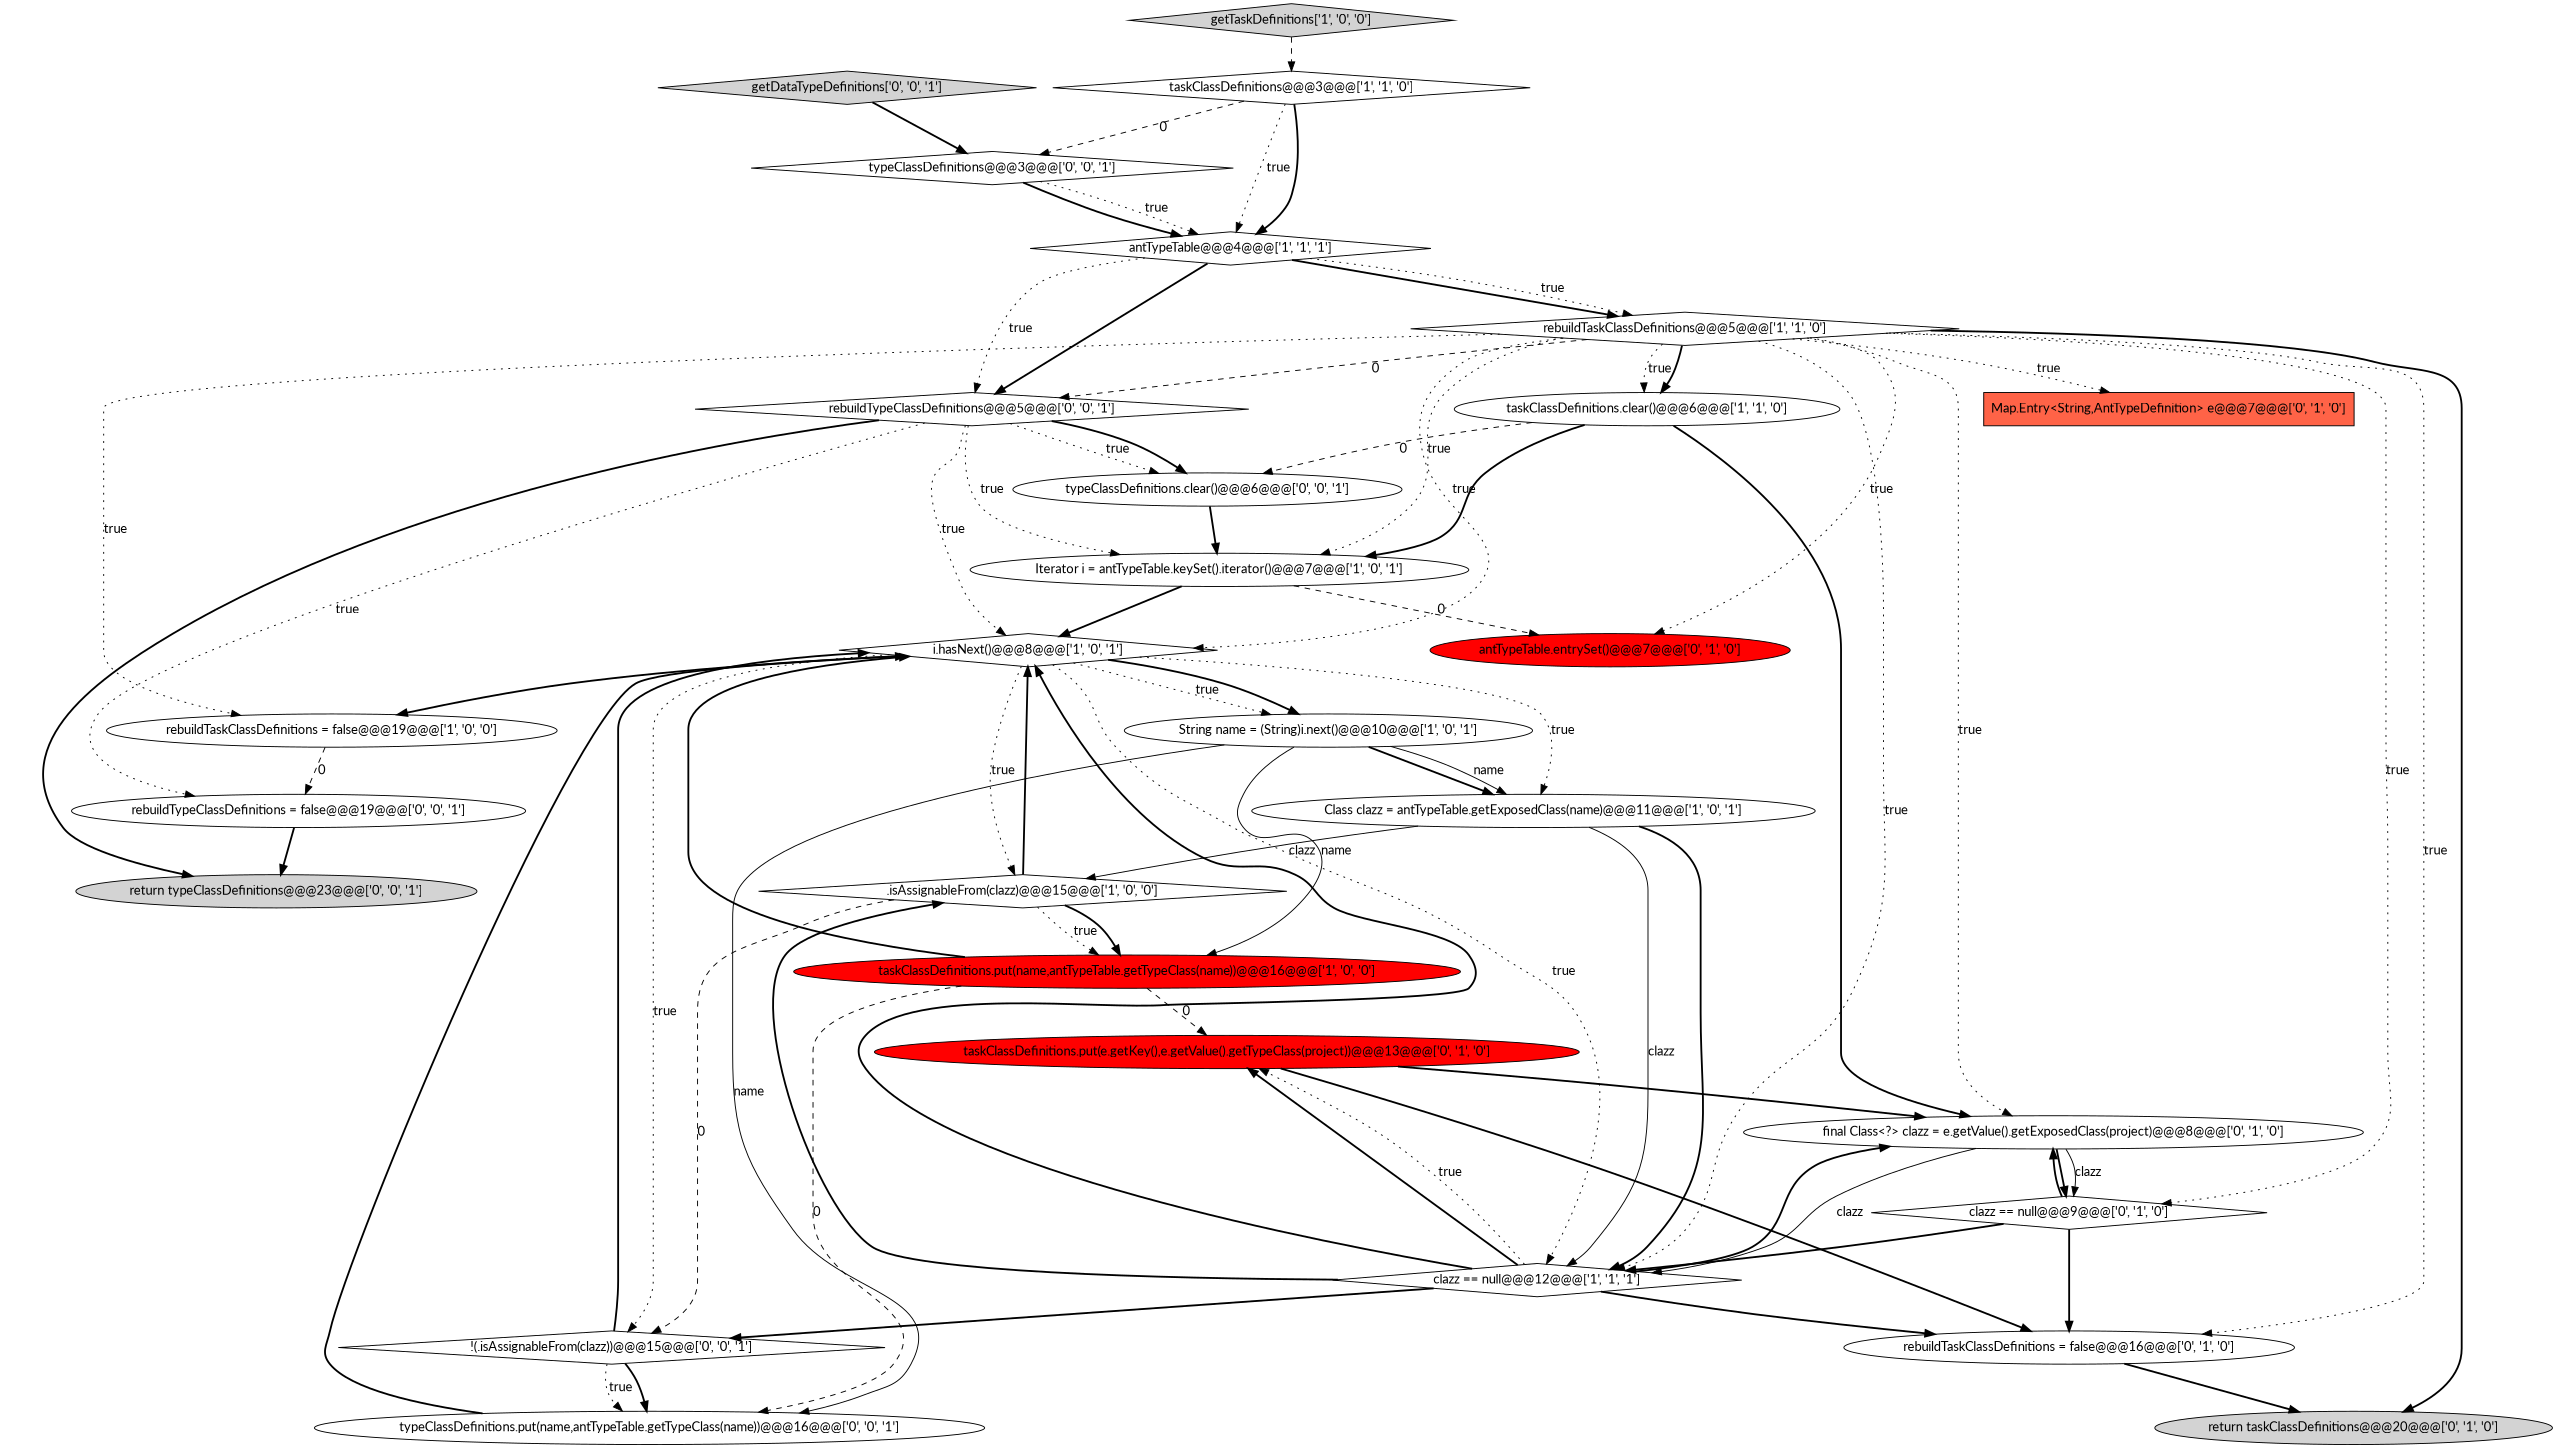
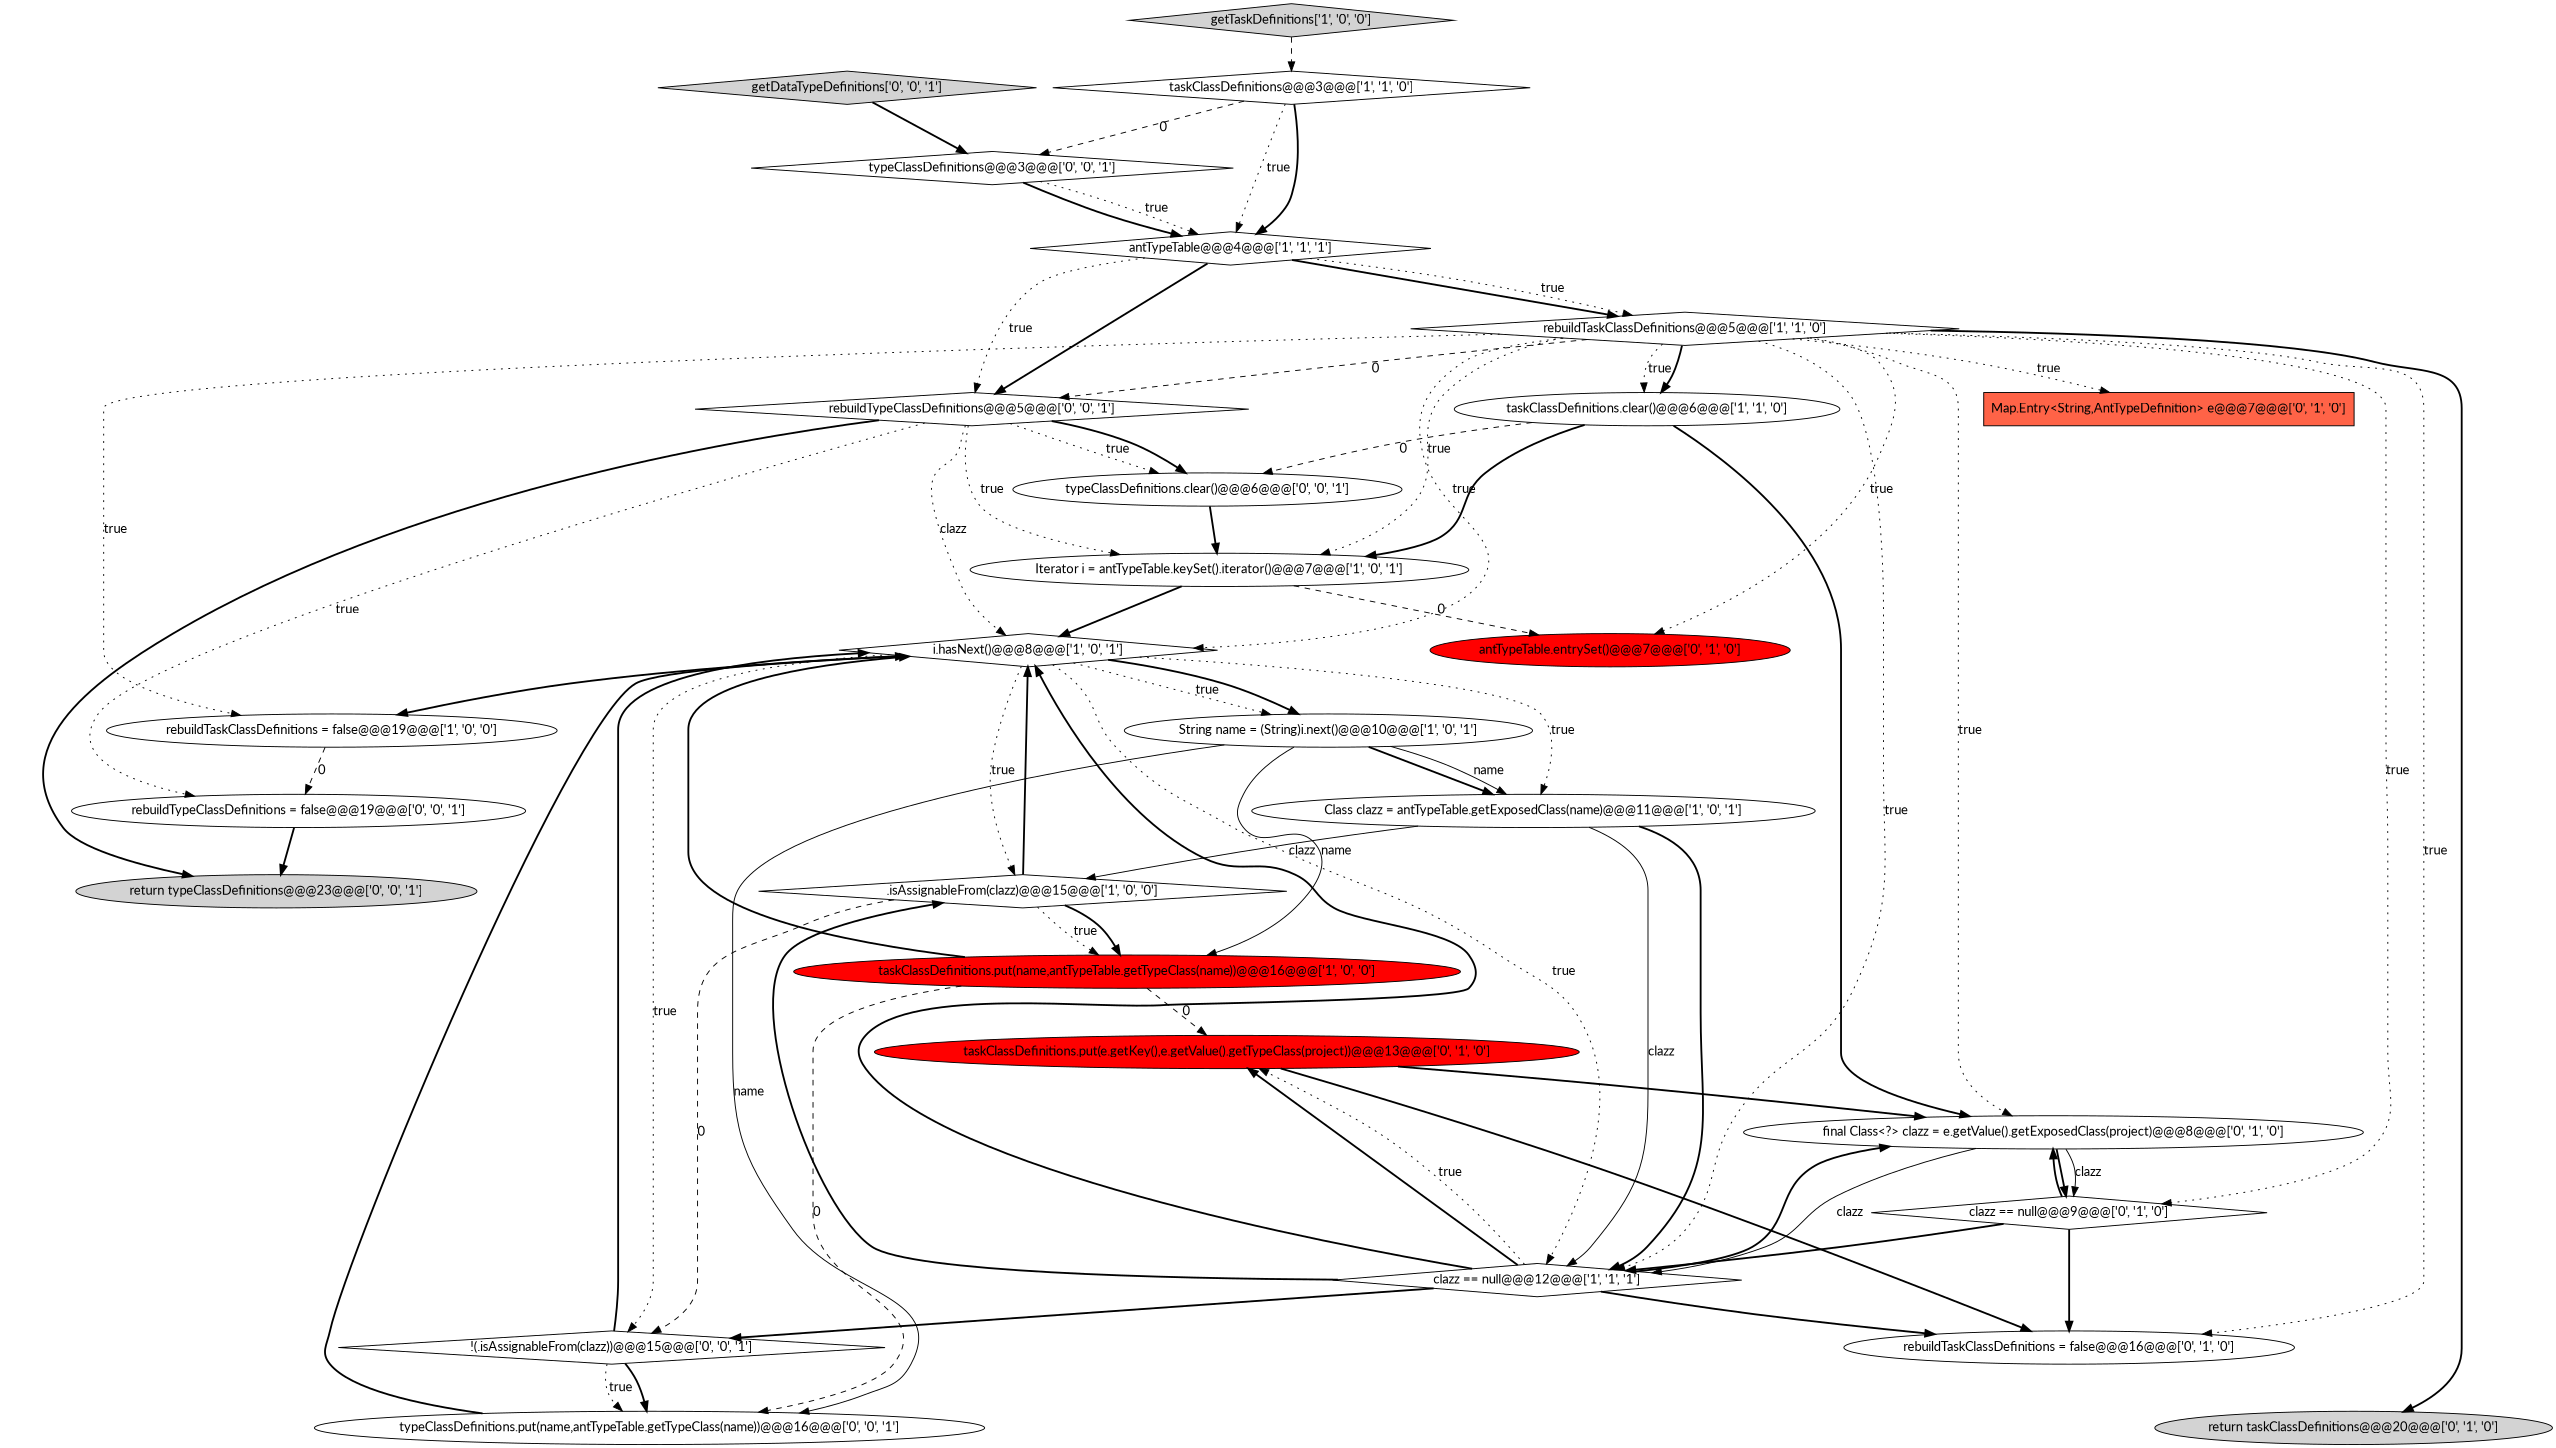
edge "rebuildTypeClassDefinitions@@@5@@@['0', '0', '1']" -> "i.hasNext()@@@8@@@['1', '0', '1']": label "true" -> "clazz"
edge "rebuildTaskClassDefinitions = false@@@16@@@['0', '1', '0']" -> "return taskClassDefinitions@@@20@@@['0', '1', '0']": removed
